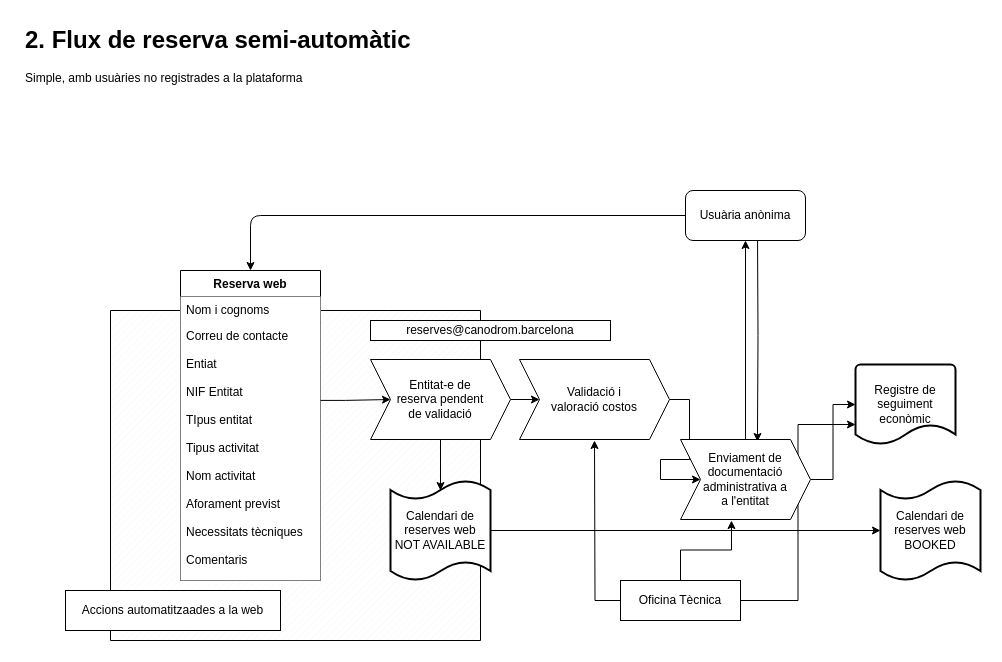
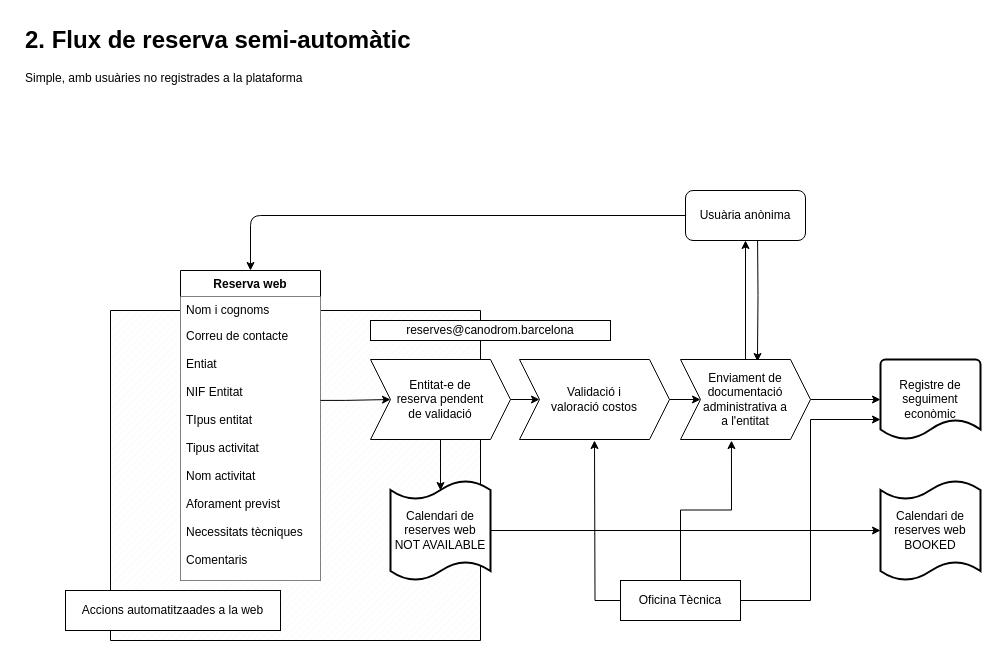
node "Registre de seguiment econòmic": moved (906, 405) -> (931, 400)
node "Enviament de documentació administrativa a a l'entitat": moved (746, 480) -> (746, 400)
